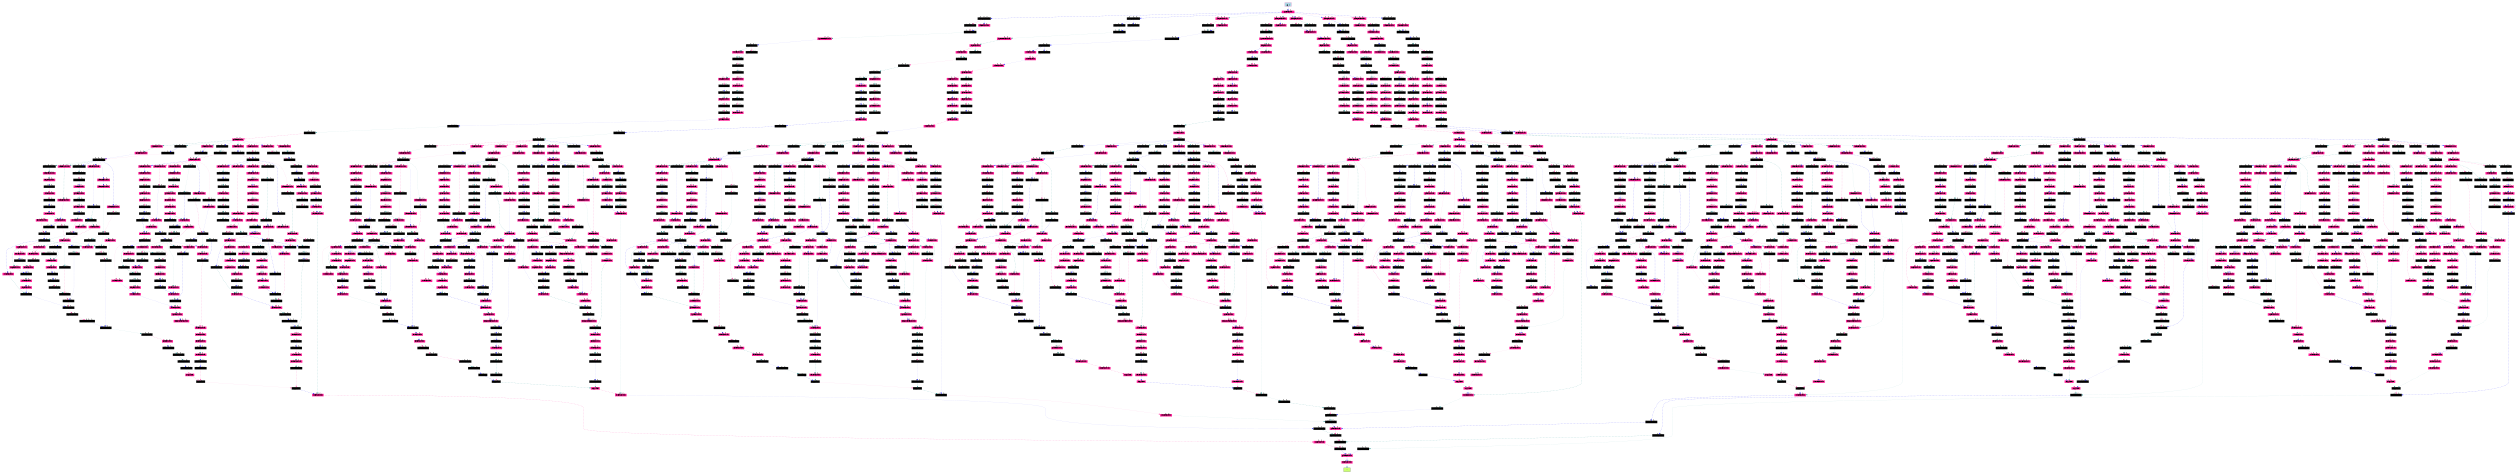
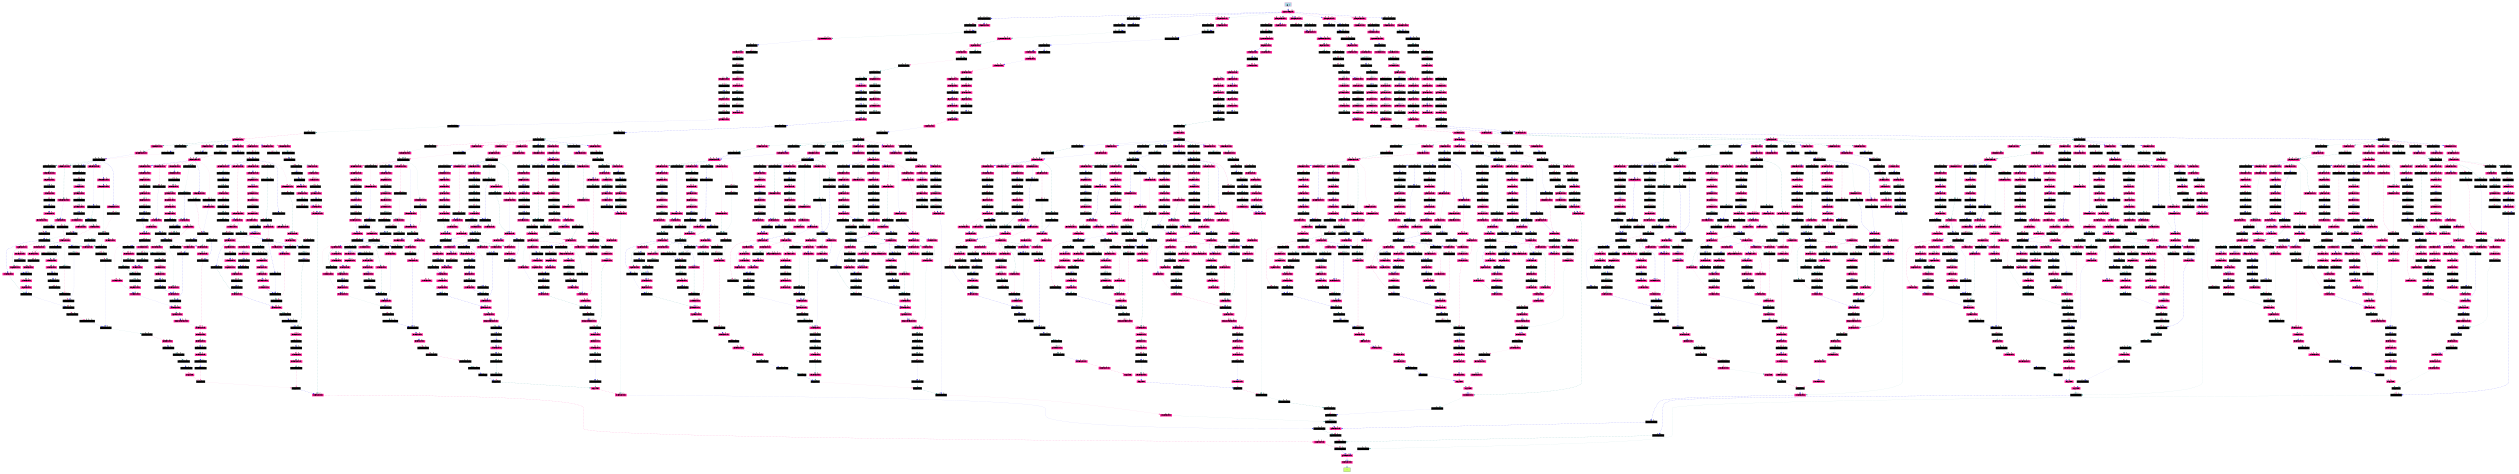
node "SqrtBackward": label "SqrtBackward" -> "AccumulateGrad"
